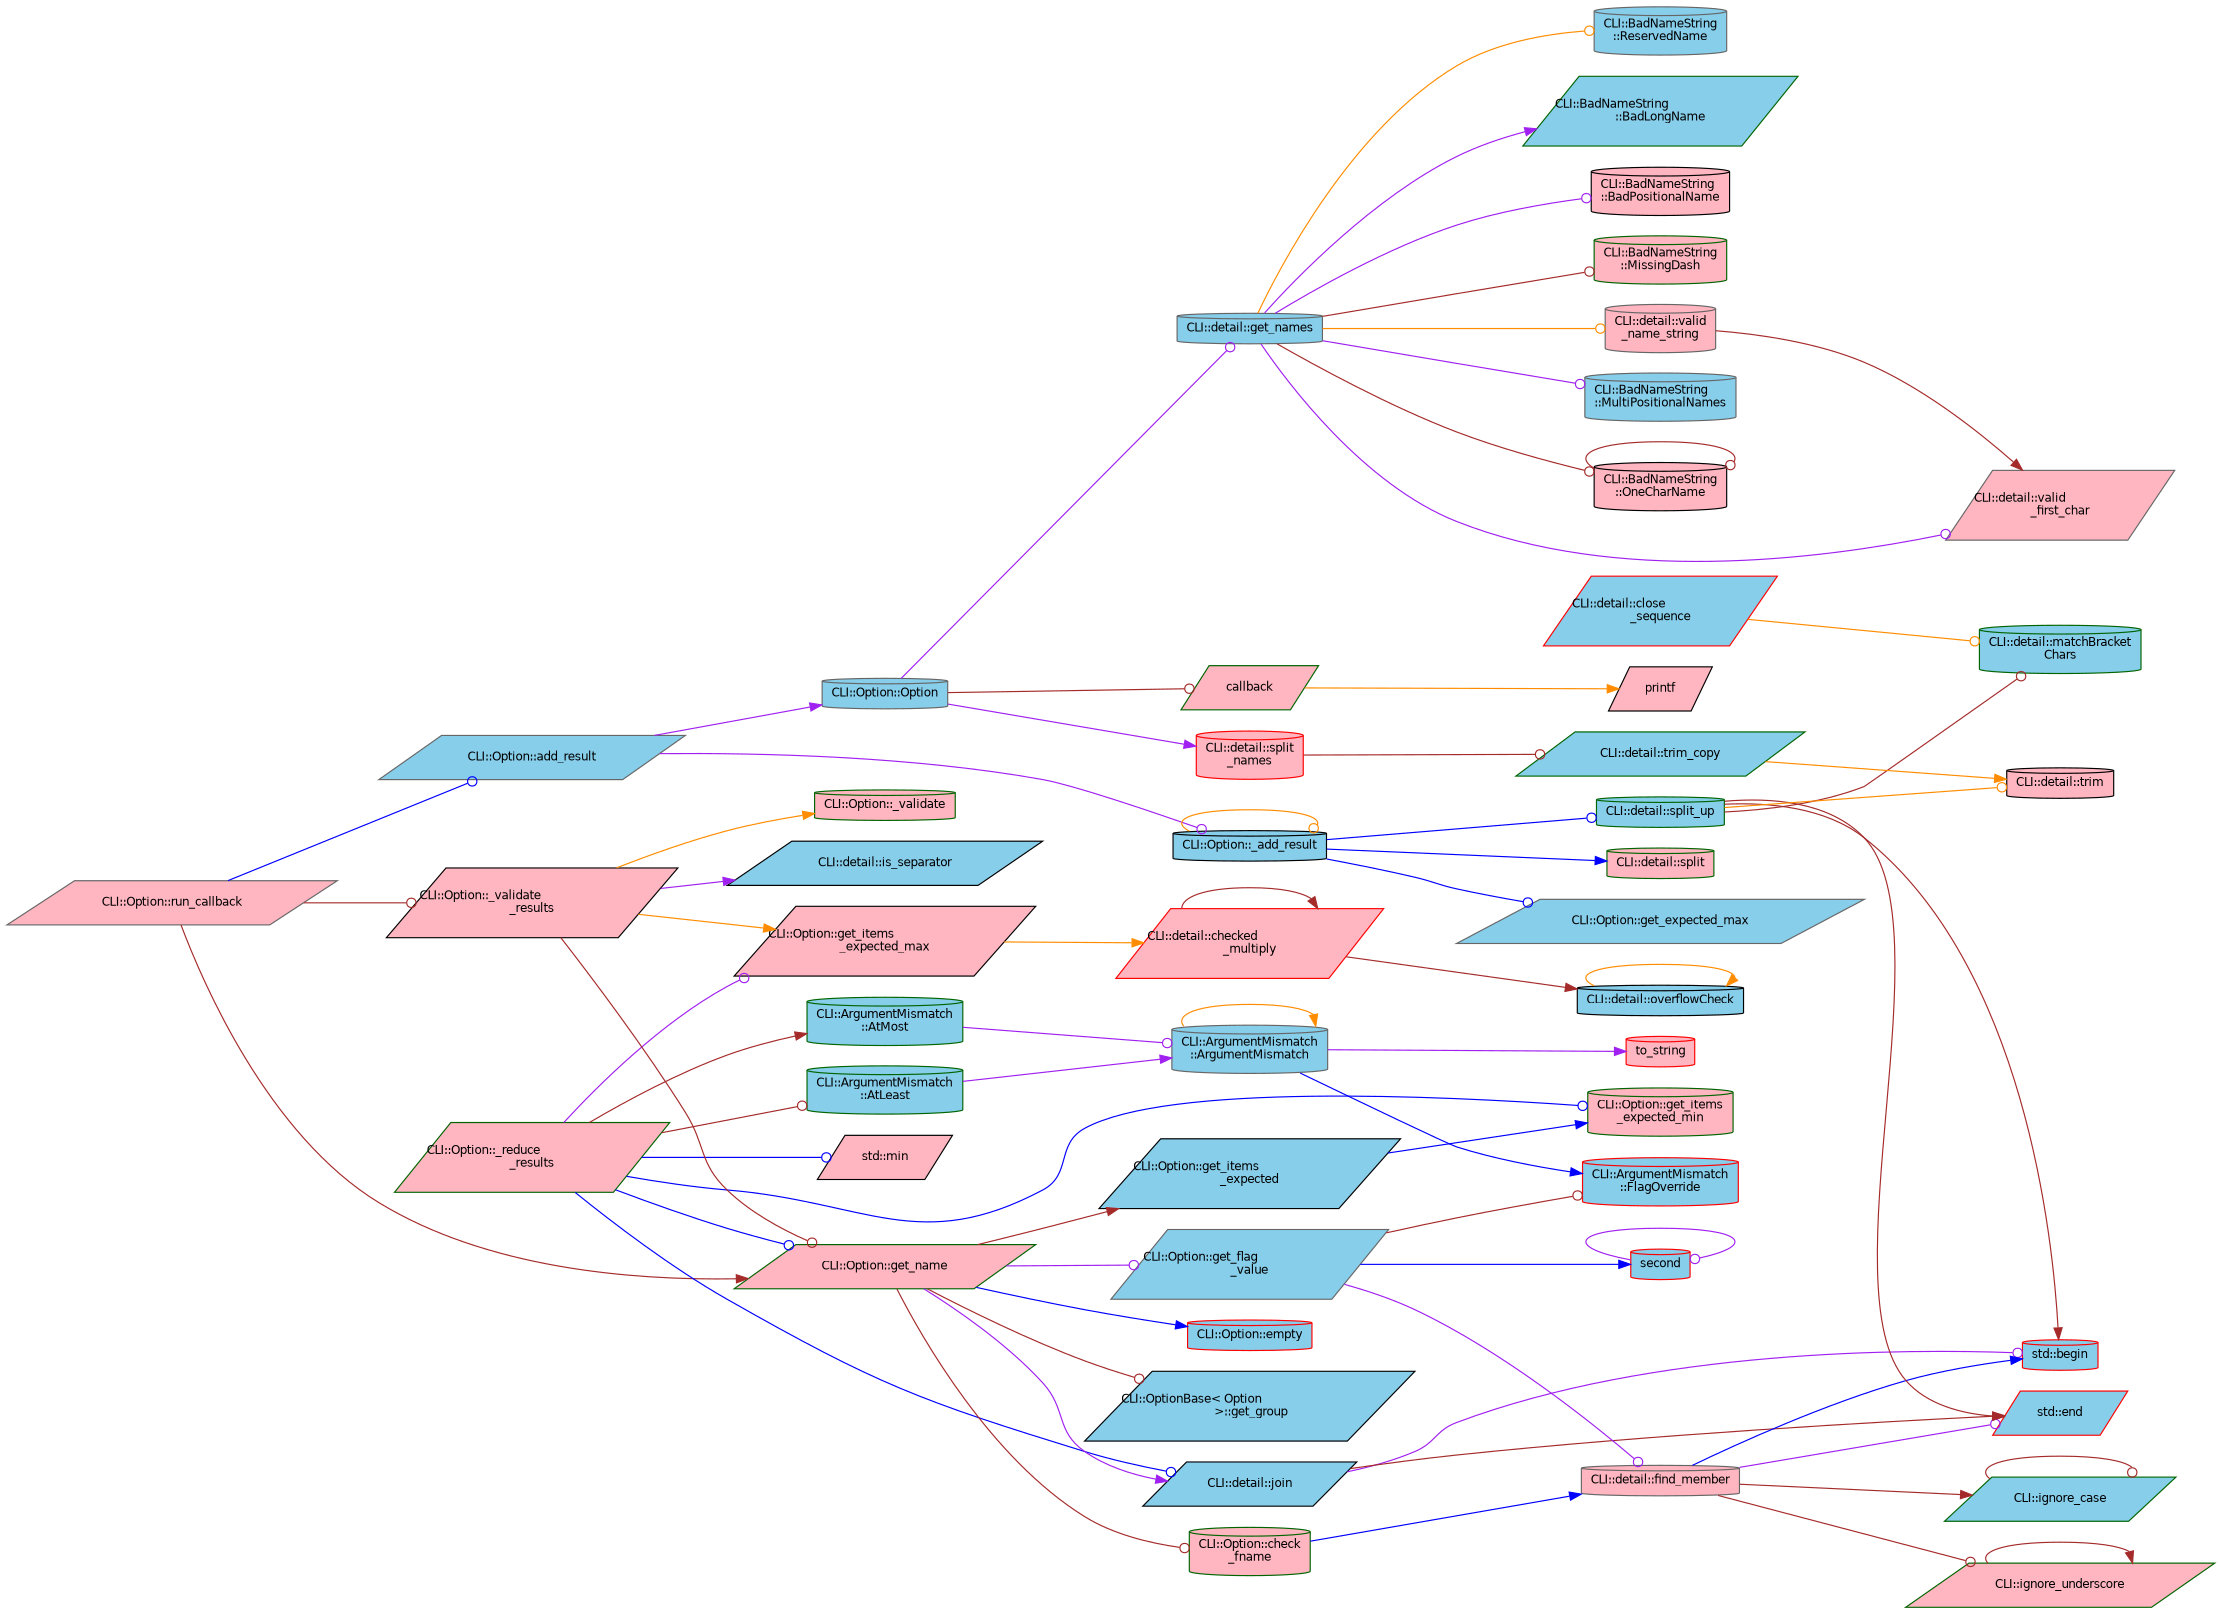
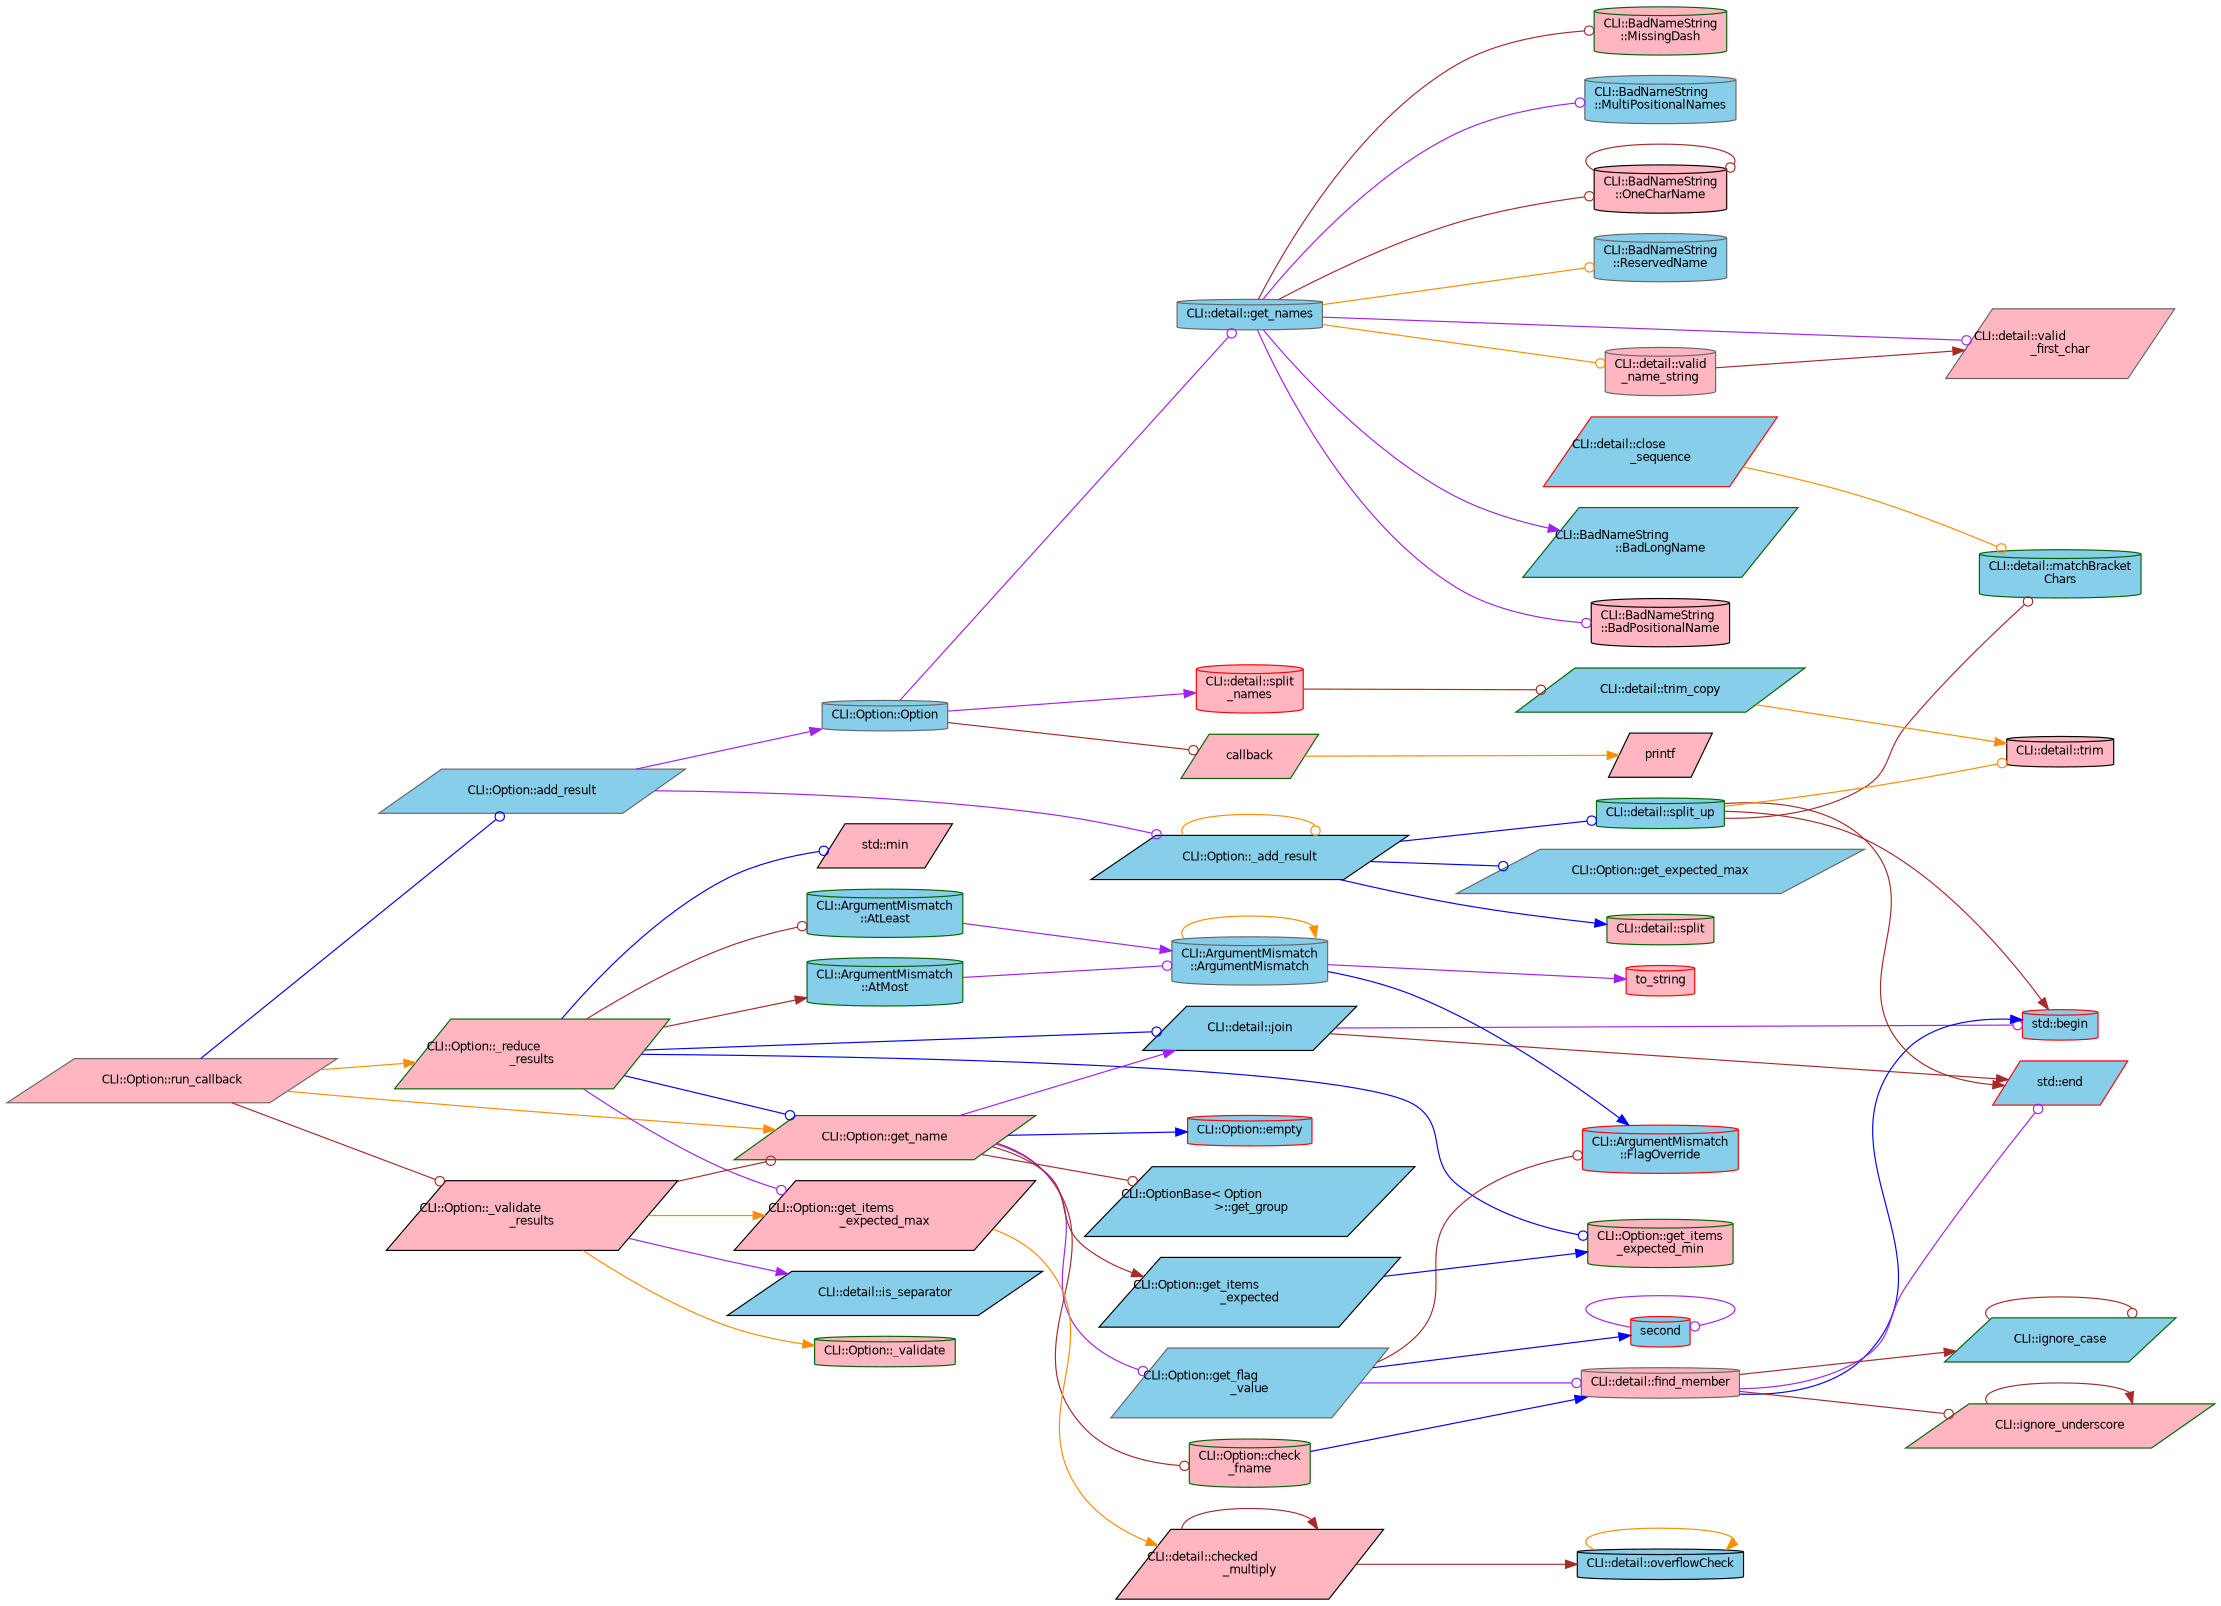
node "CLI::Option::_add_result": shape cylinder -> parallelogram
node "CLI::detail::checked _multiply": color red -> black
edge "CLI::Option::run_callback" -> "CLI::Option::_reduce _results": added
edge "CLI::Option::run_callback" -> "CLI::Option::get_name": color brown -> darkorange
